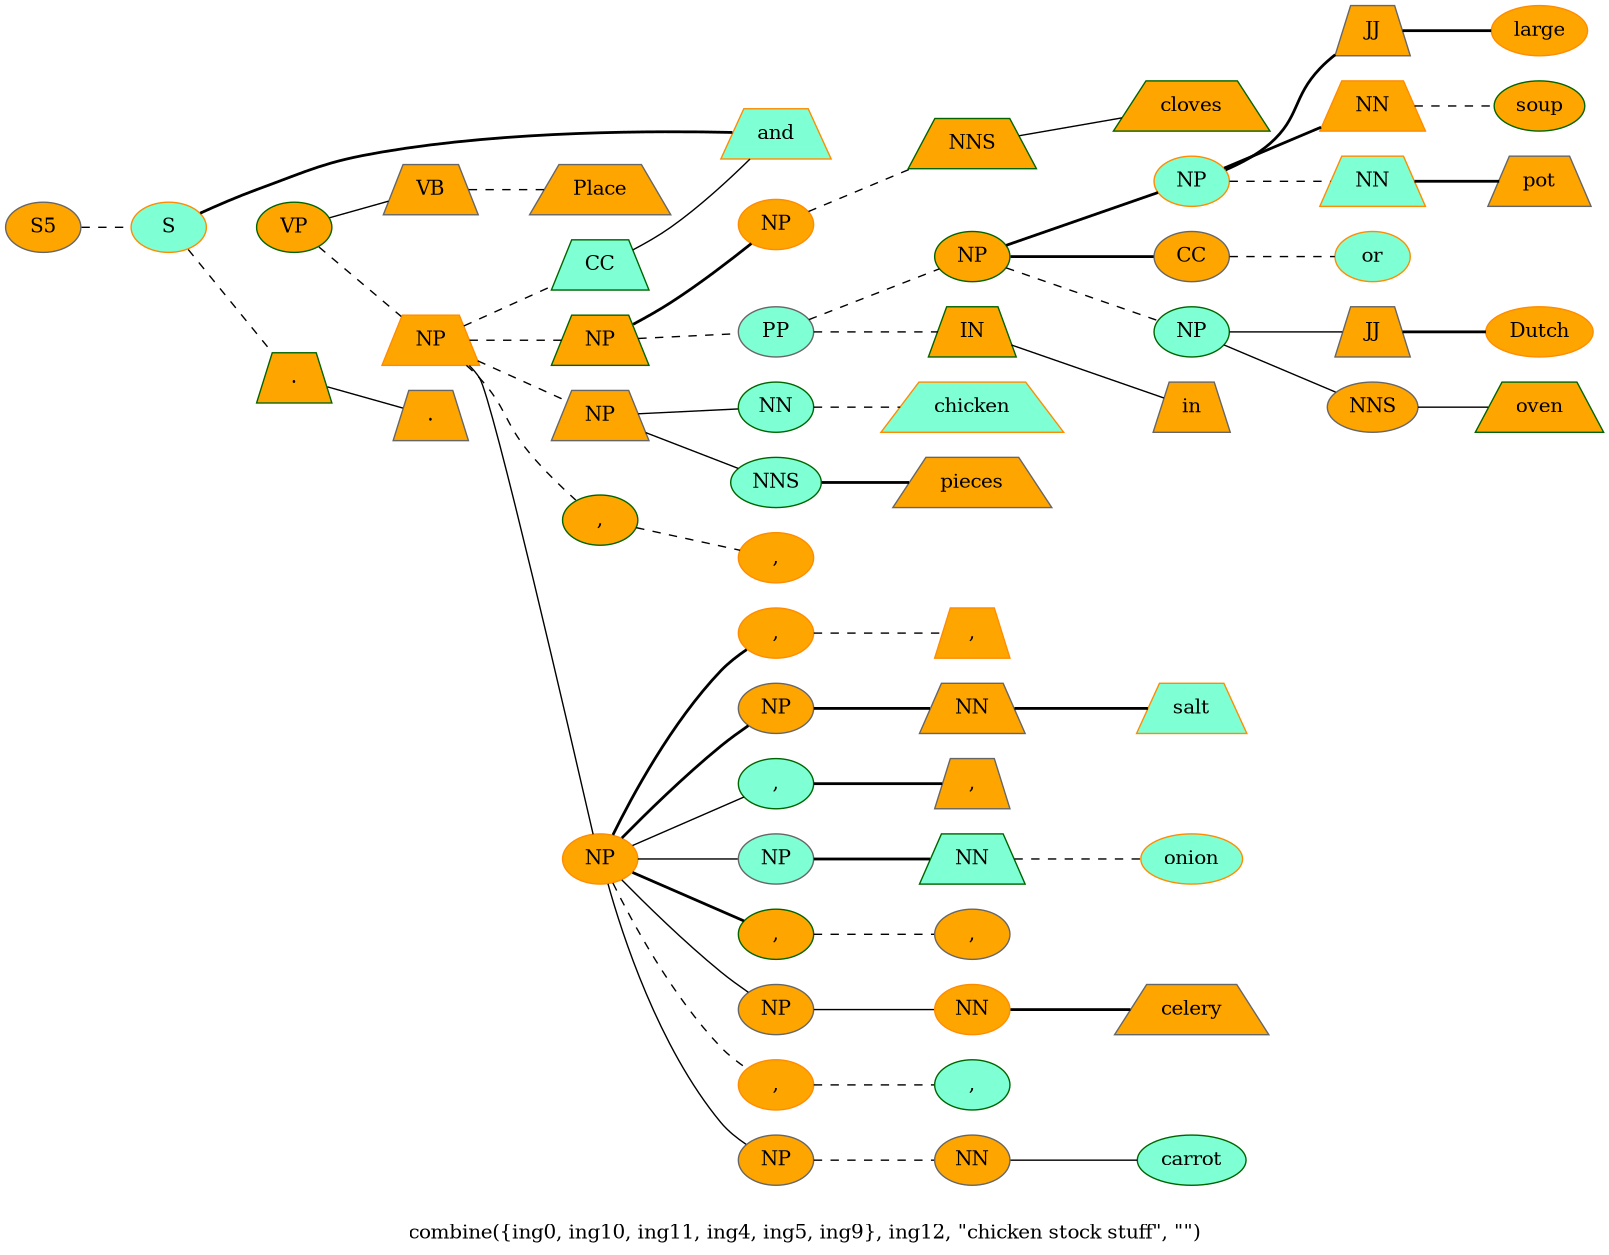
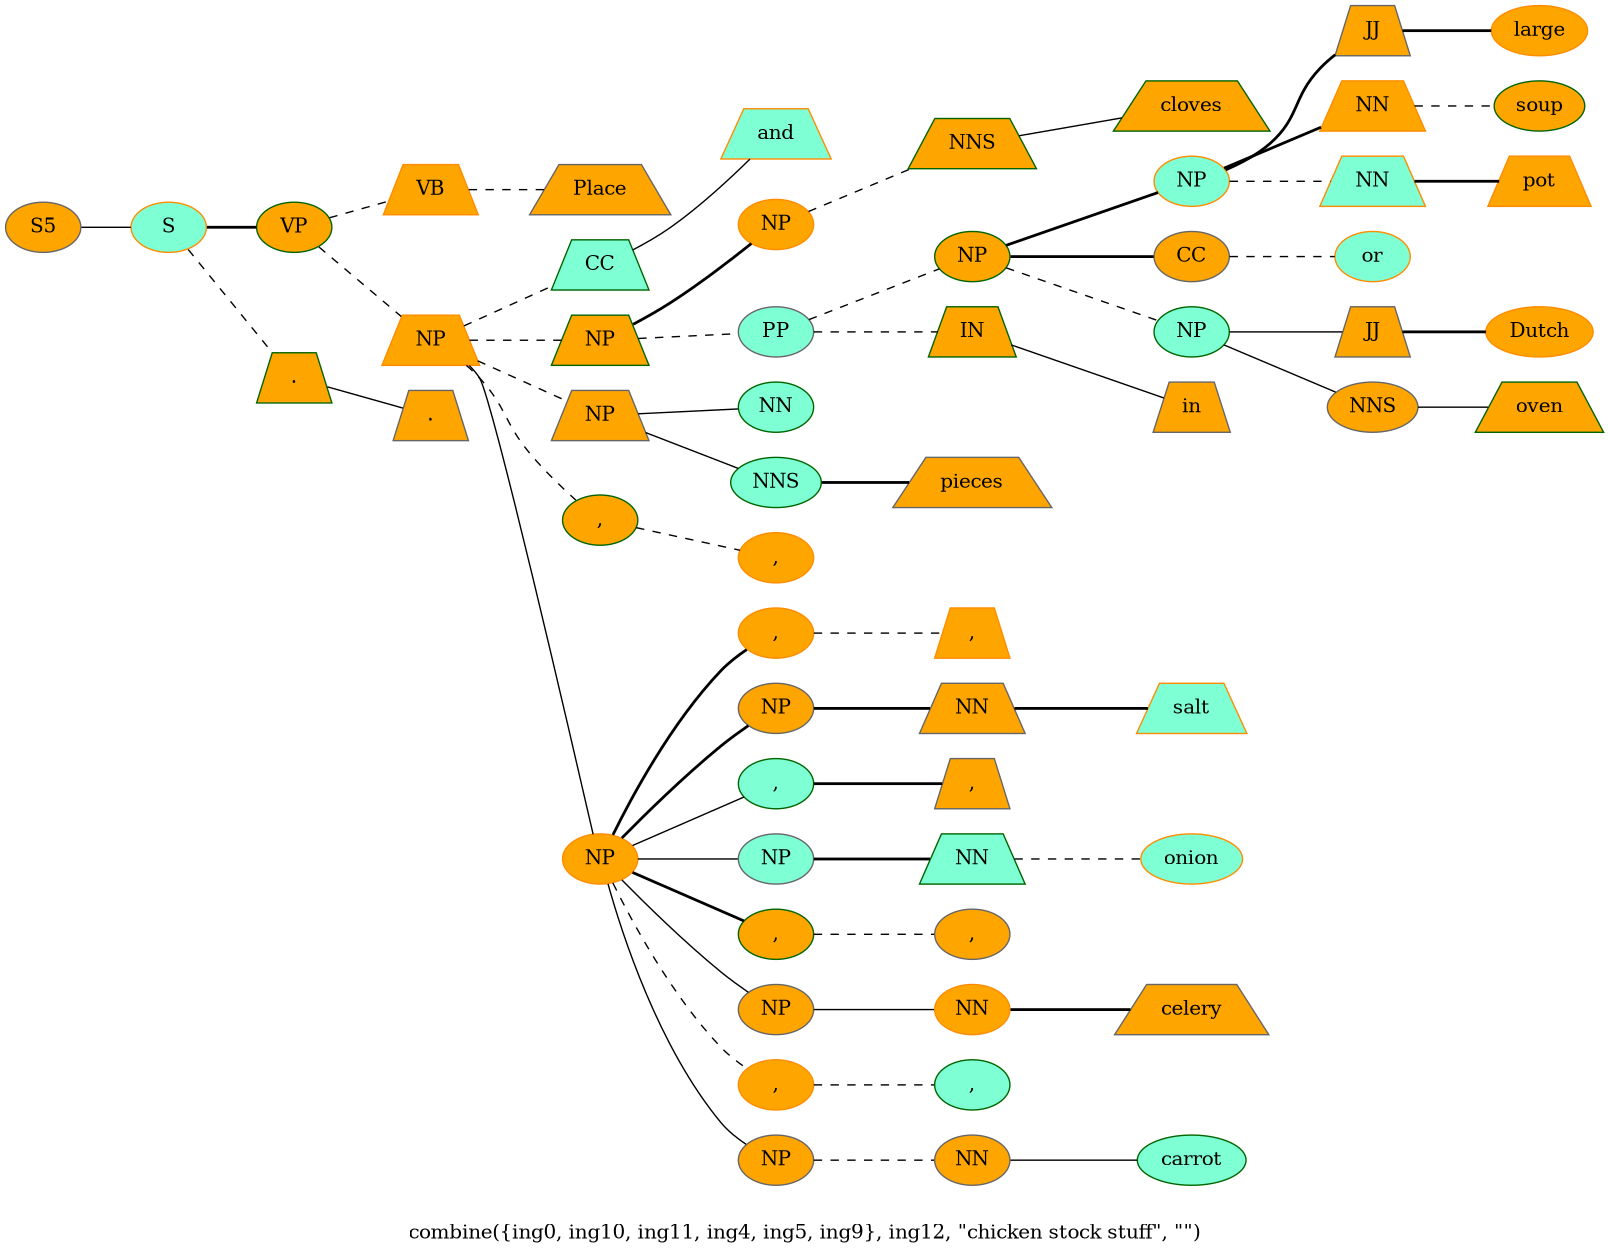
edge "and" -- "S": now "VP" -- "S"
node "pot": color gray40 -> darkorange
node "VB": color gray40 -> darkorange
edge "VB" -- "VP": style solid -> dashed
edge "S5" -- "S": style dashed -> solid
node "chicken": removed
